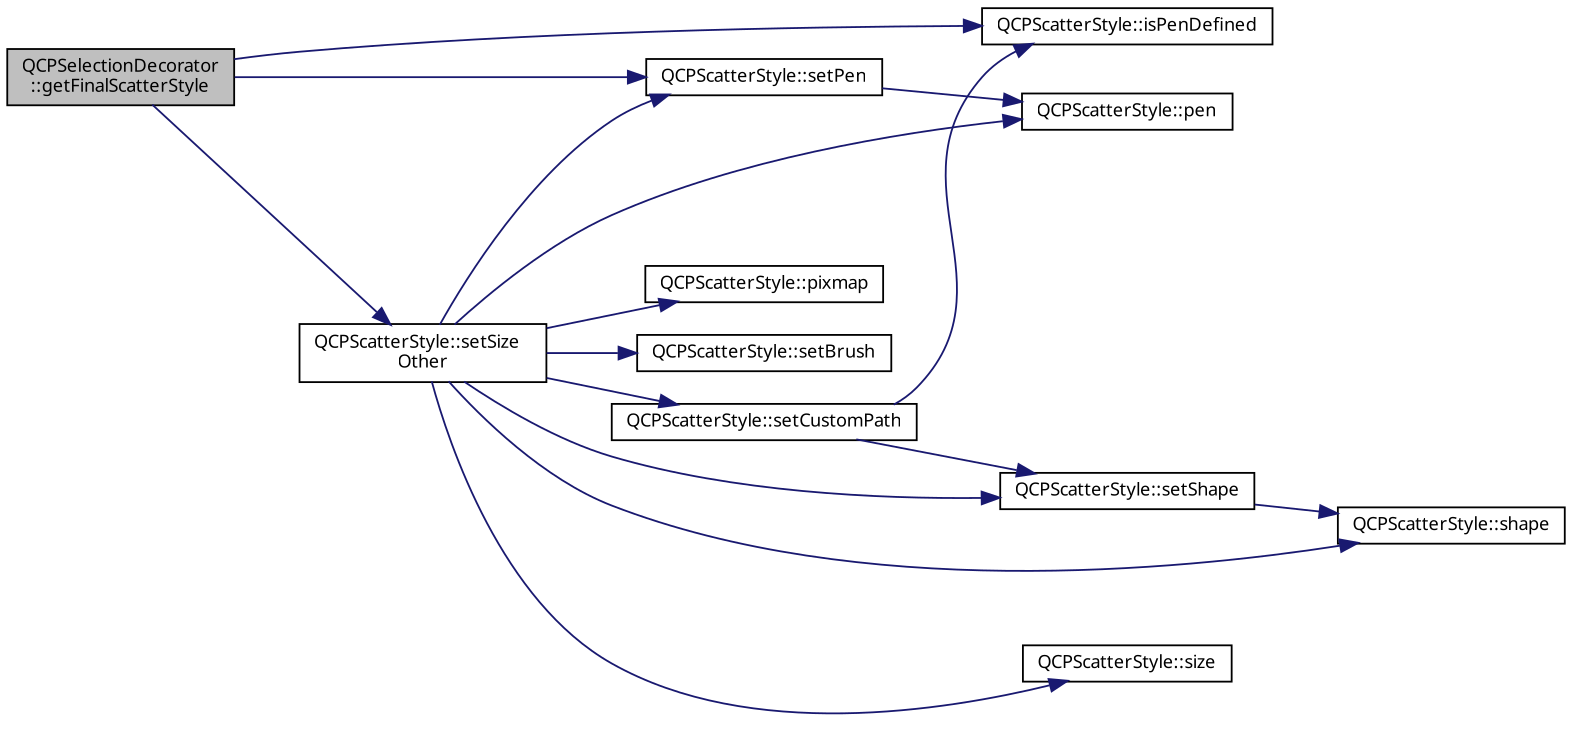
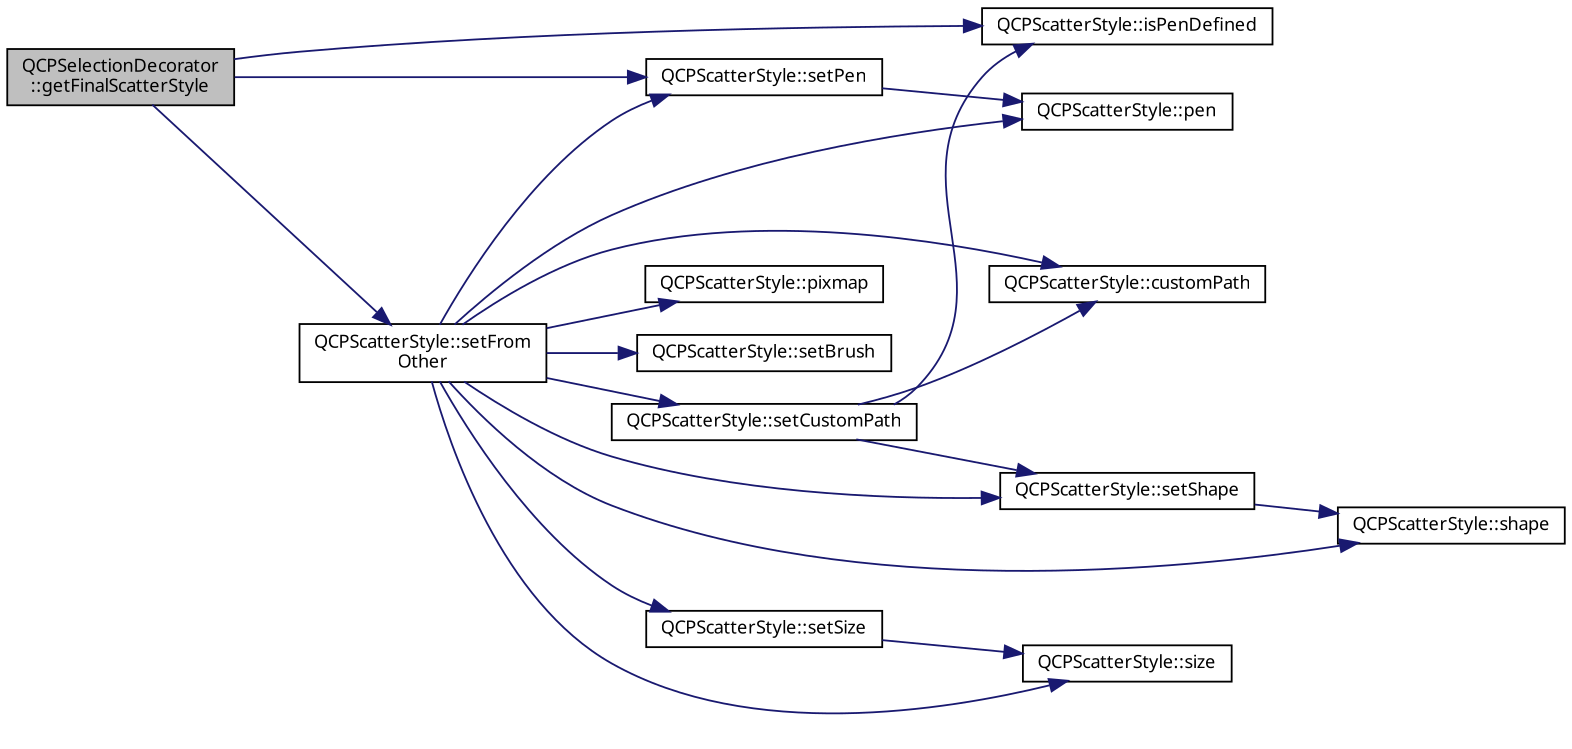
node "QCPScatterStyle::customPath": added
node "QCPScatterStyle::setSize Other": label "QCPScatterStyle::setSize Other" -> "QCPScatterStyle::setFrom Other"
node "QCPScatterStyle::setSize": added
